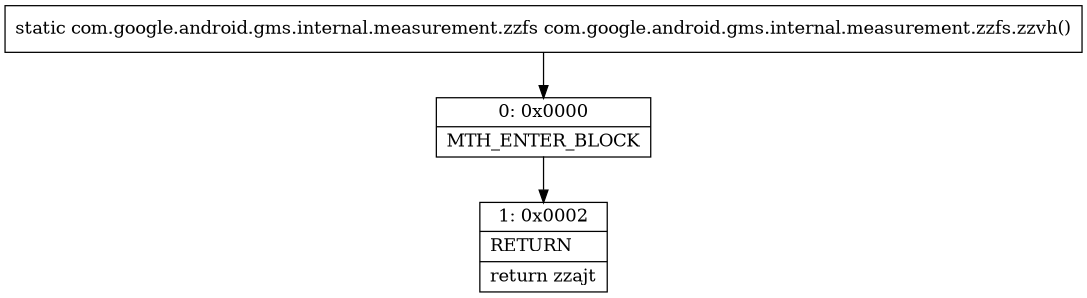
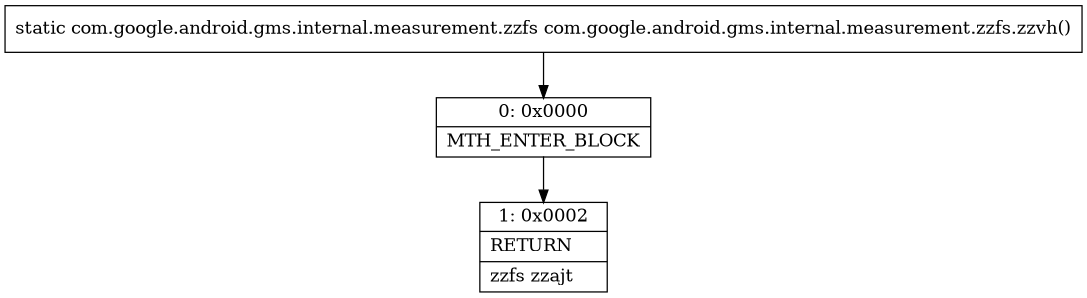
node "1: 0x0002": text "return zzajt" -> "zzfs zzajt"
